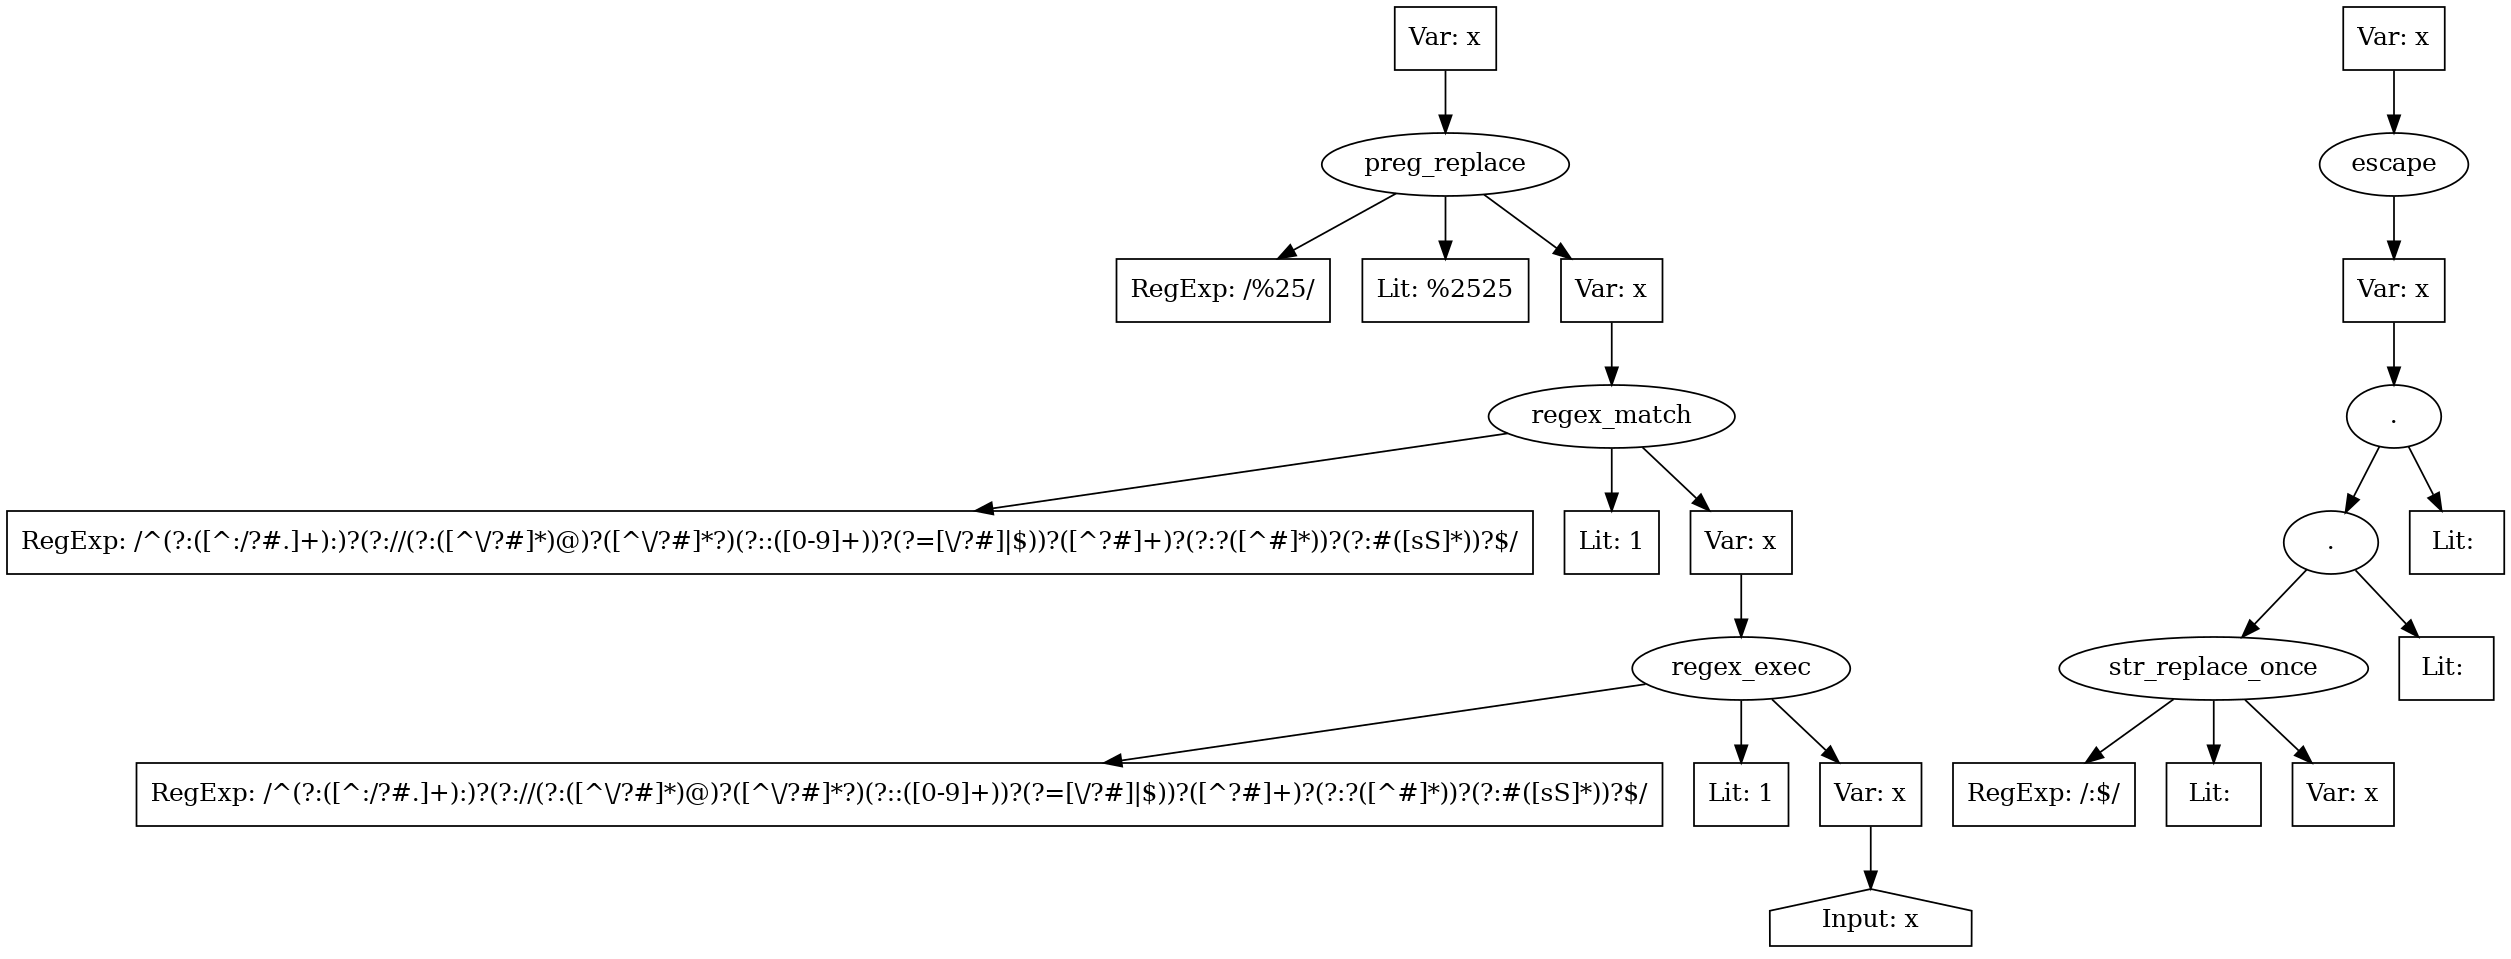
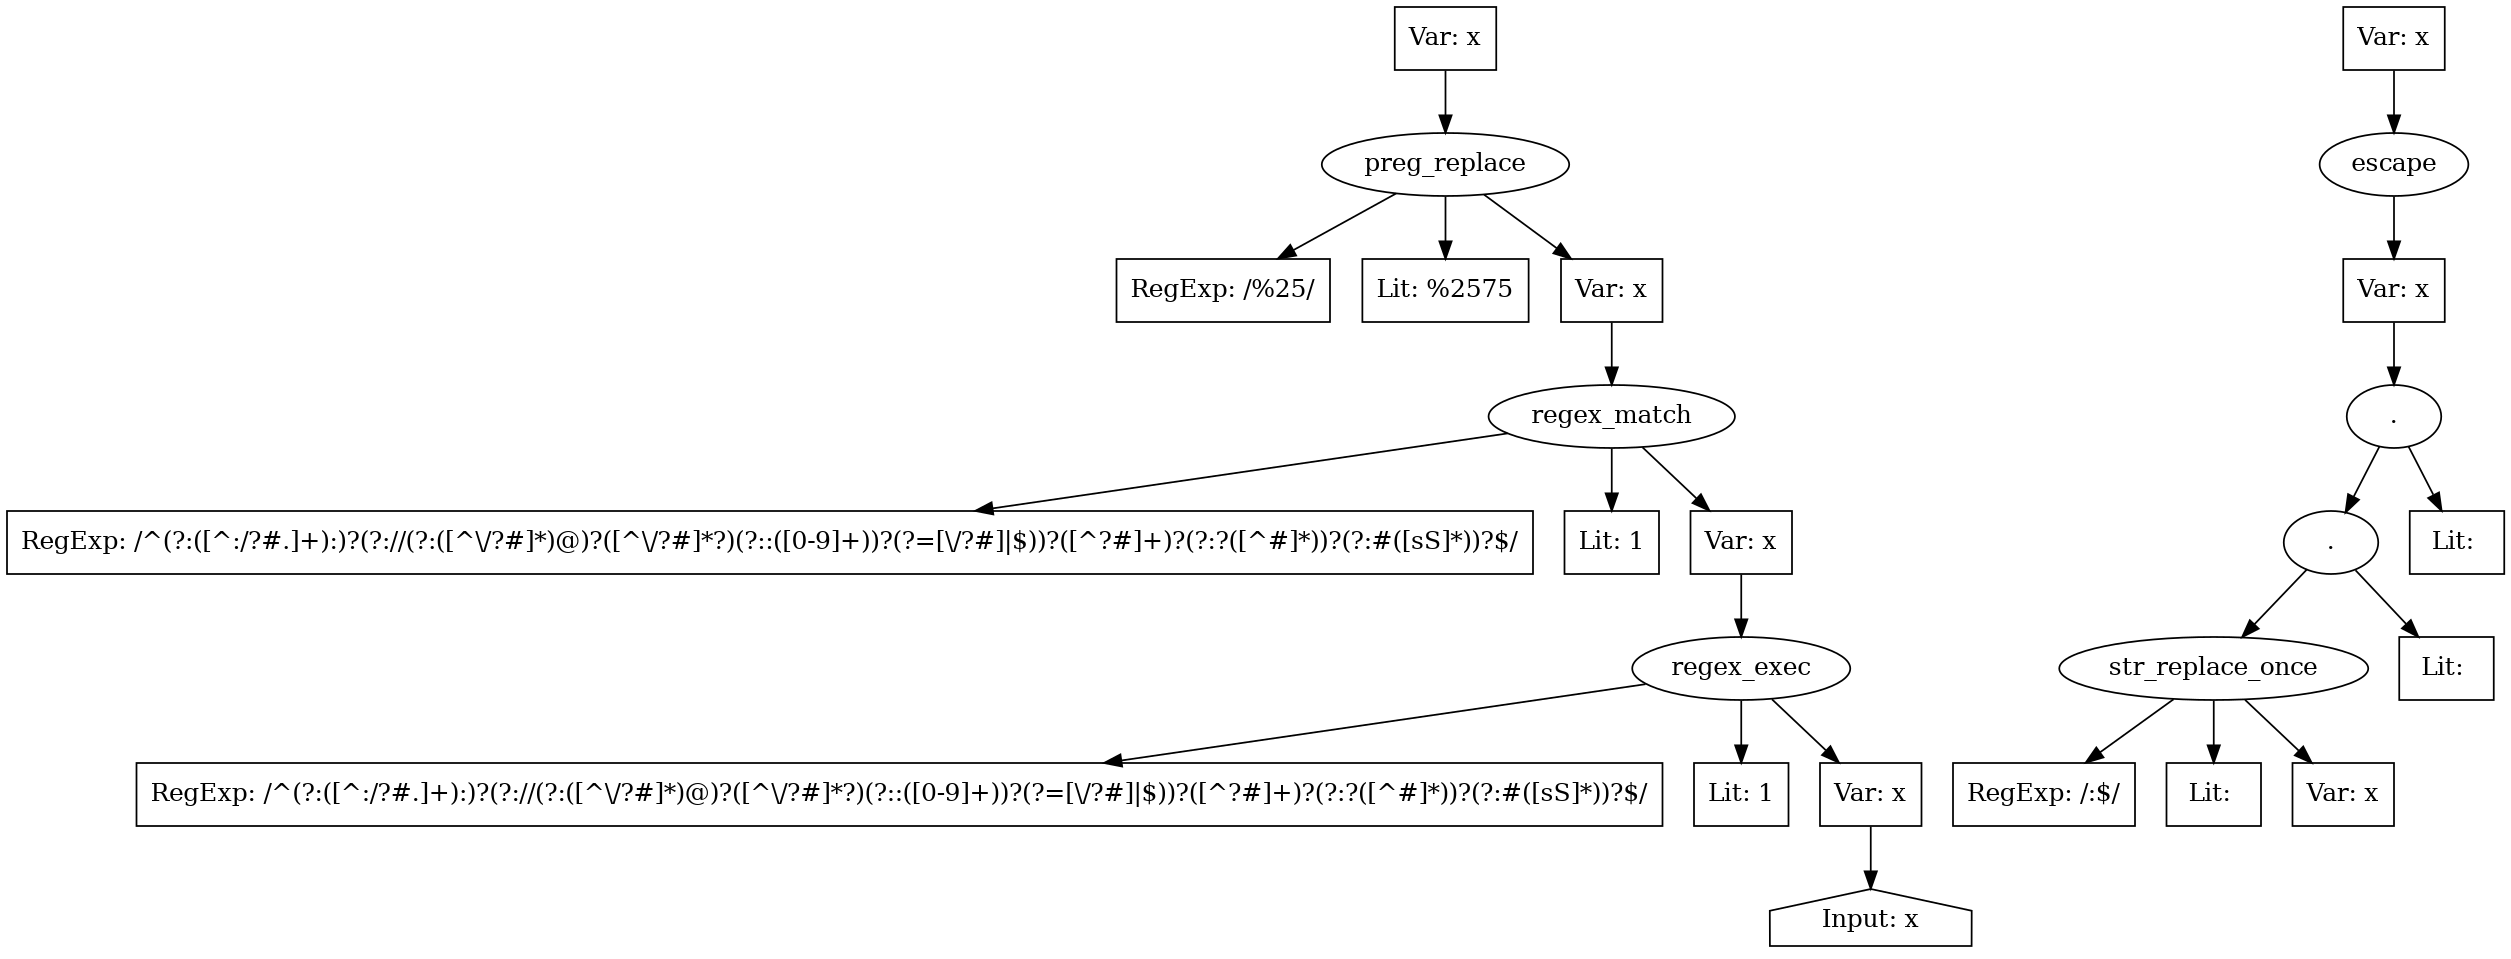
node "Lit: %2525": label "Lit: %2525" -> "Lit: %2575"
